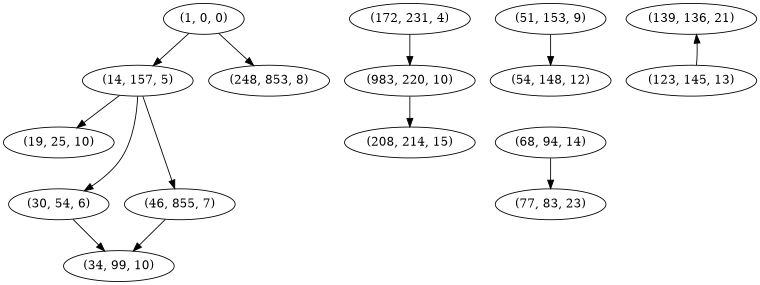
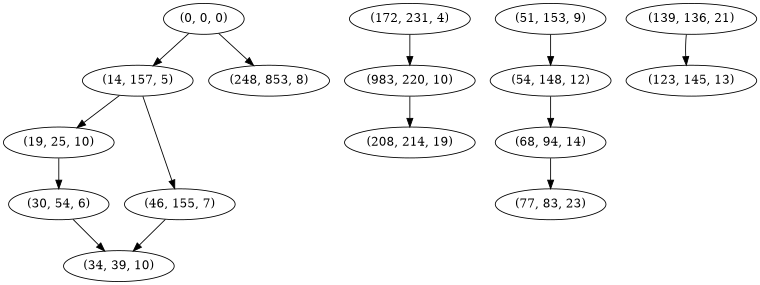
node "(1, 0, 0)": label "(1, 0, 0)" -> "(0, 0, 0)"
edge "(123, 145, 13)" -> "(139, 136, 21)": reversed
edge "(54, 148, 12)" -> "(68, 94, 14)": added
node "(208, 214, 15)": label "(208, 214, 15)" -> "(208, 214, 19)"
edge "(14, 157, 5)" -> "(30, 54, 6)": now "(19, 25, 10)" -> "(30, 54, 6)"
node "(46, 855, 7)": label "(46, 855, 7)" -> "(46, 155, 7)"
node "(34, 99, 10)": label "(34, 99, 10)" -> "(34, 39, 10)"
